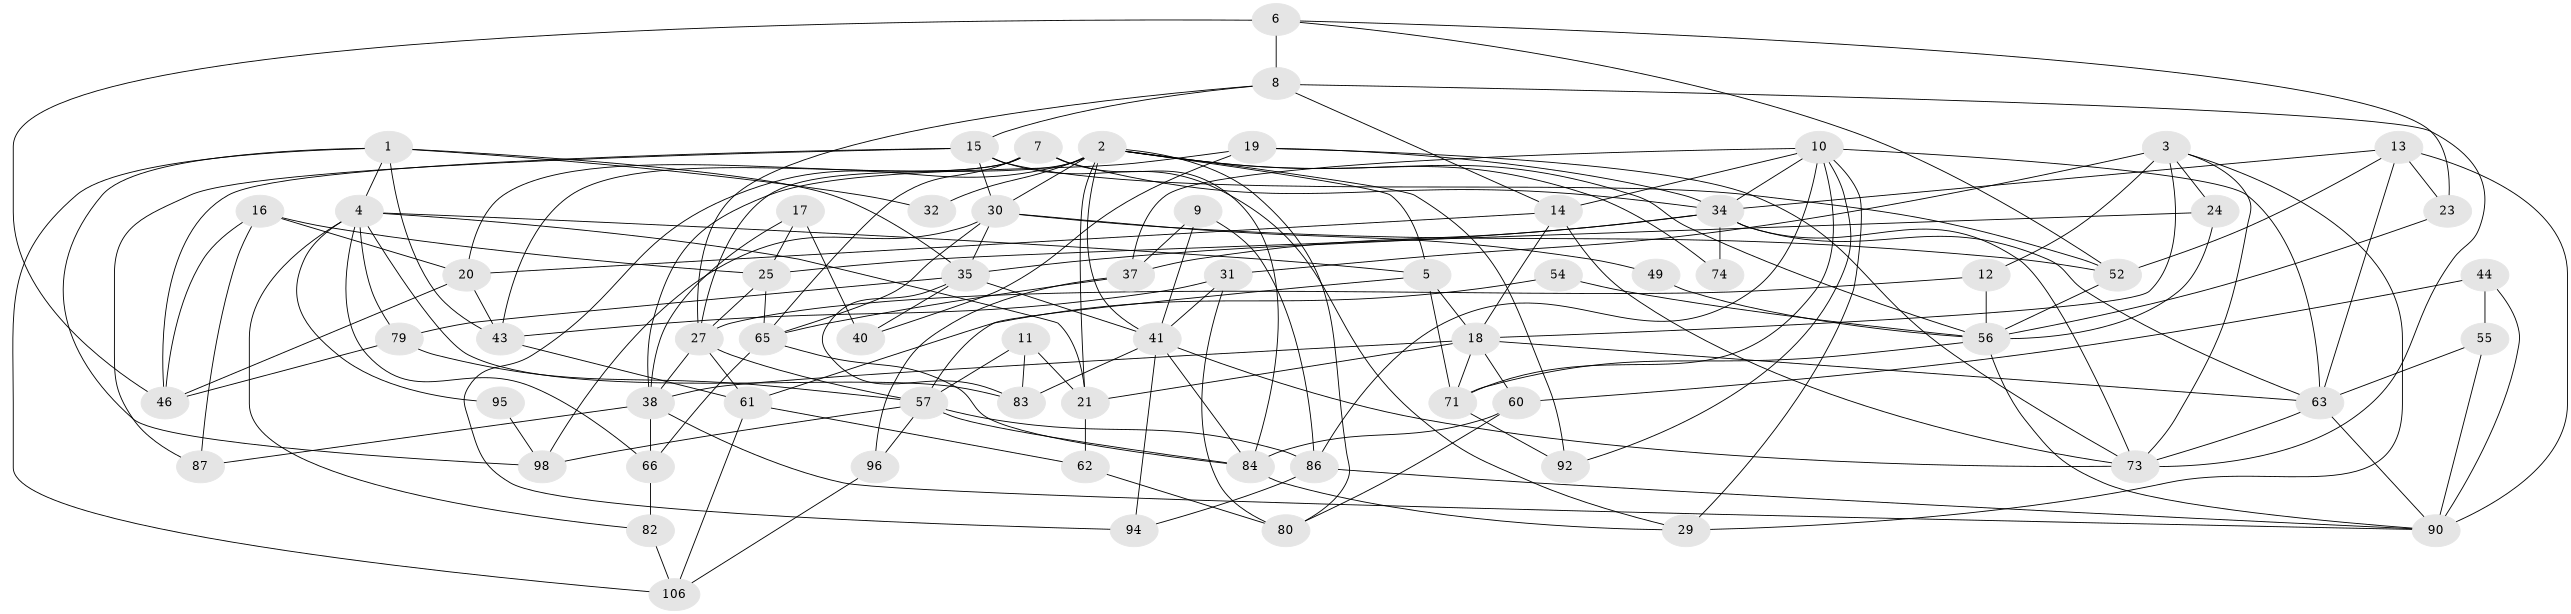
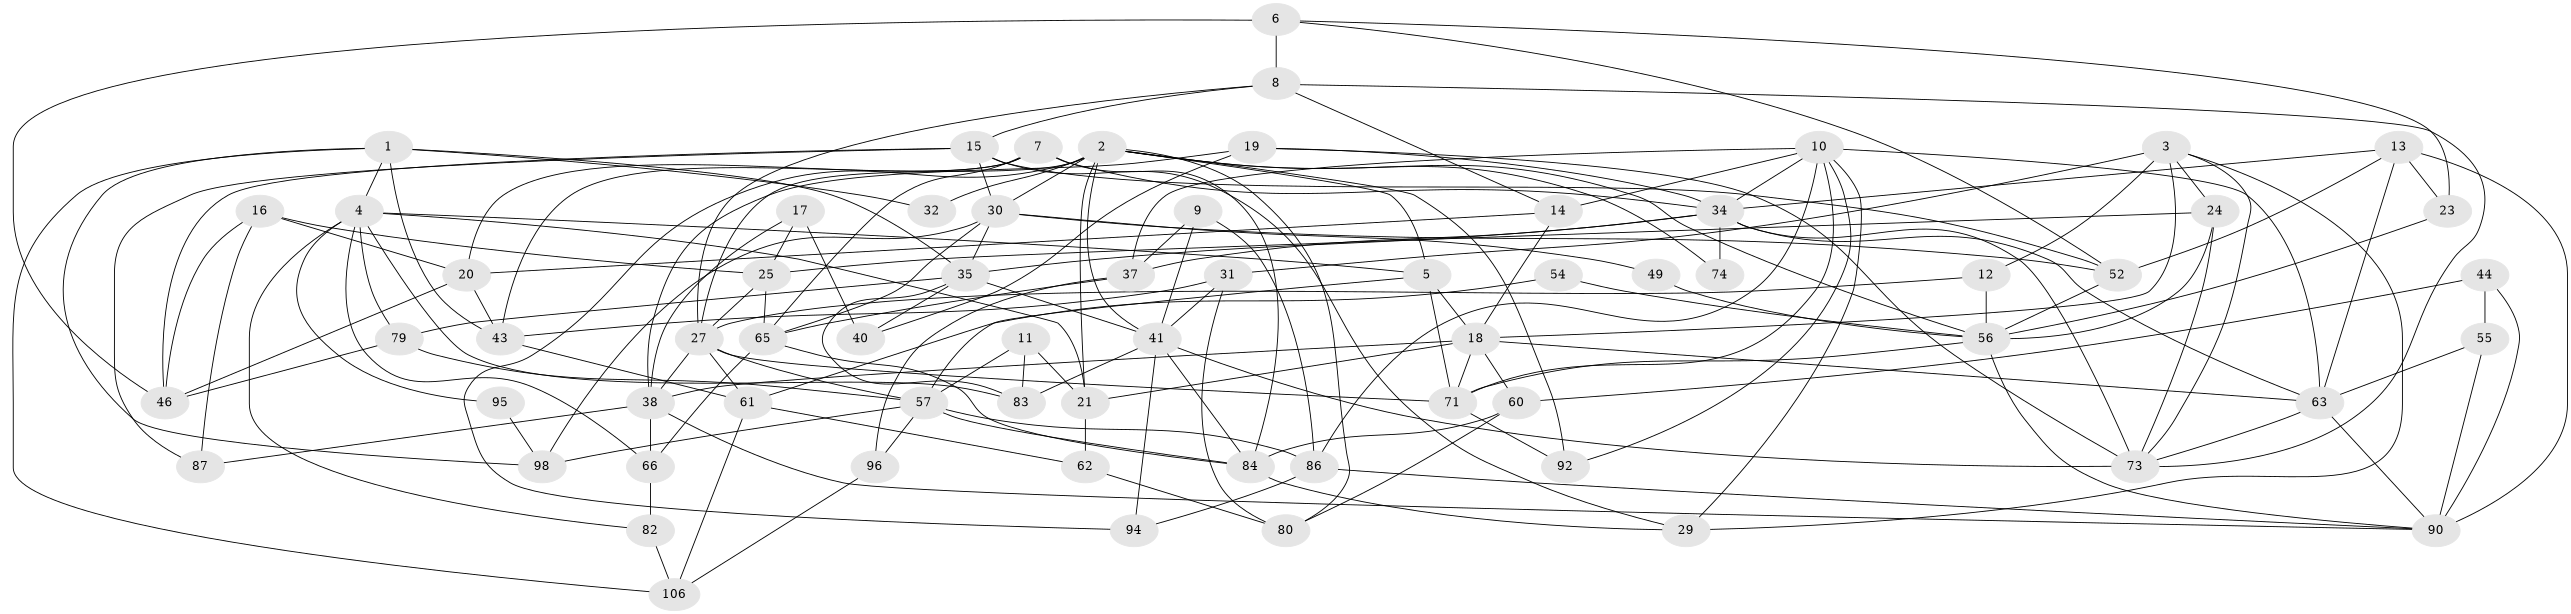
edge "27" -- "71": added
edge "14" -- "73": now "24" -- "73"
